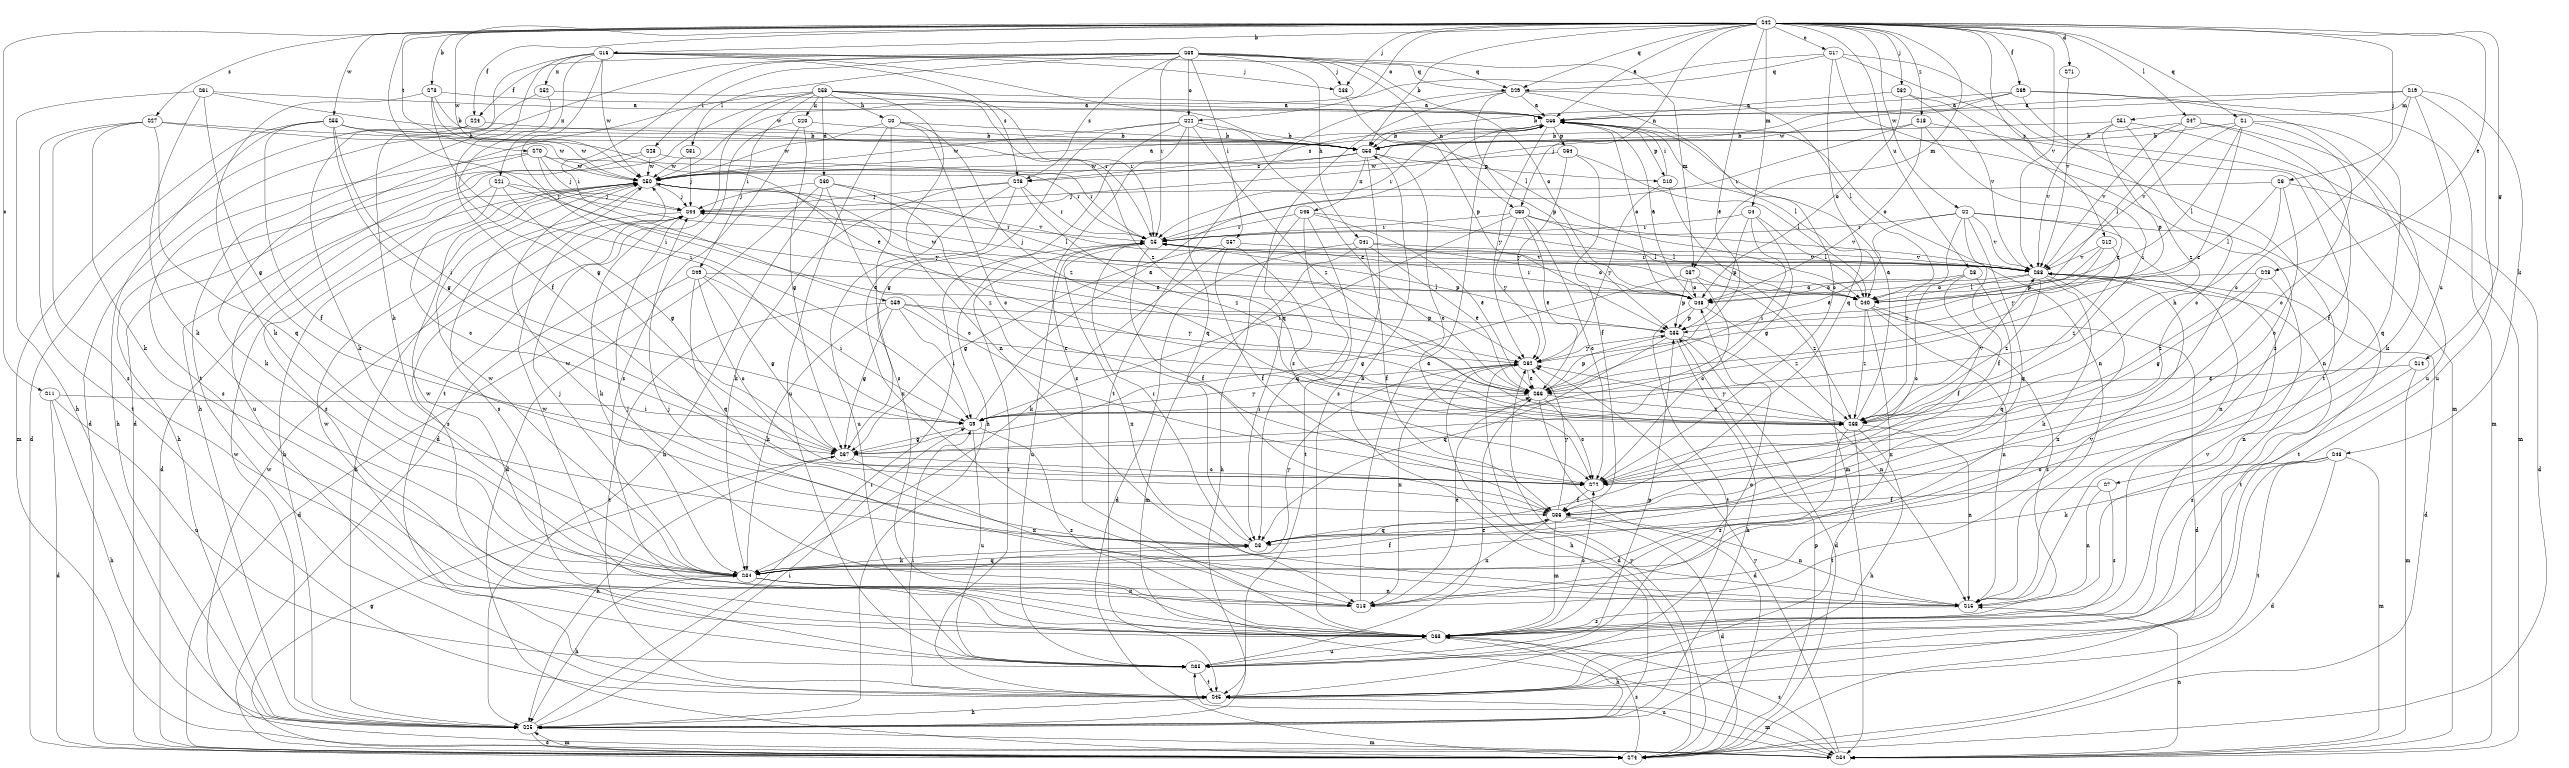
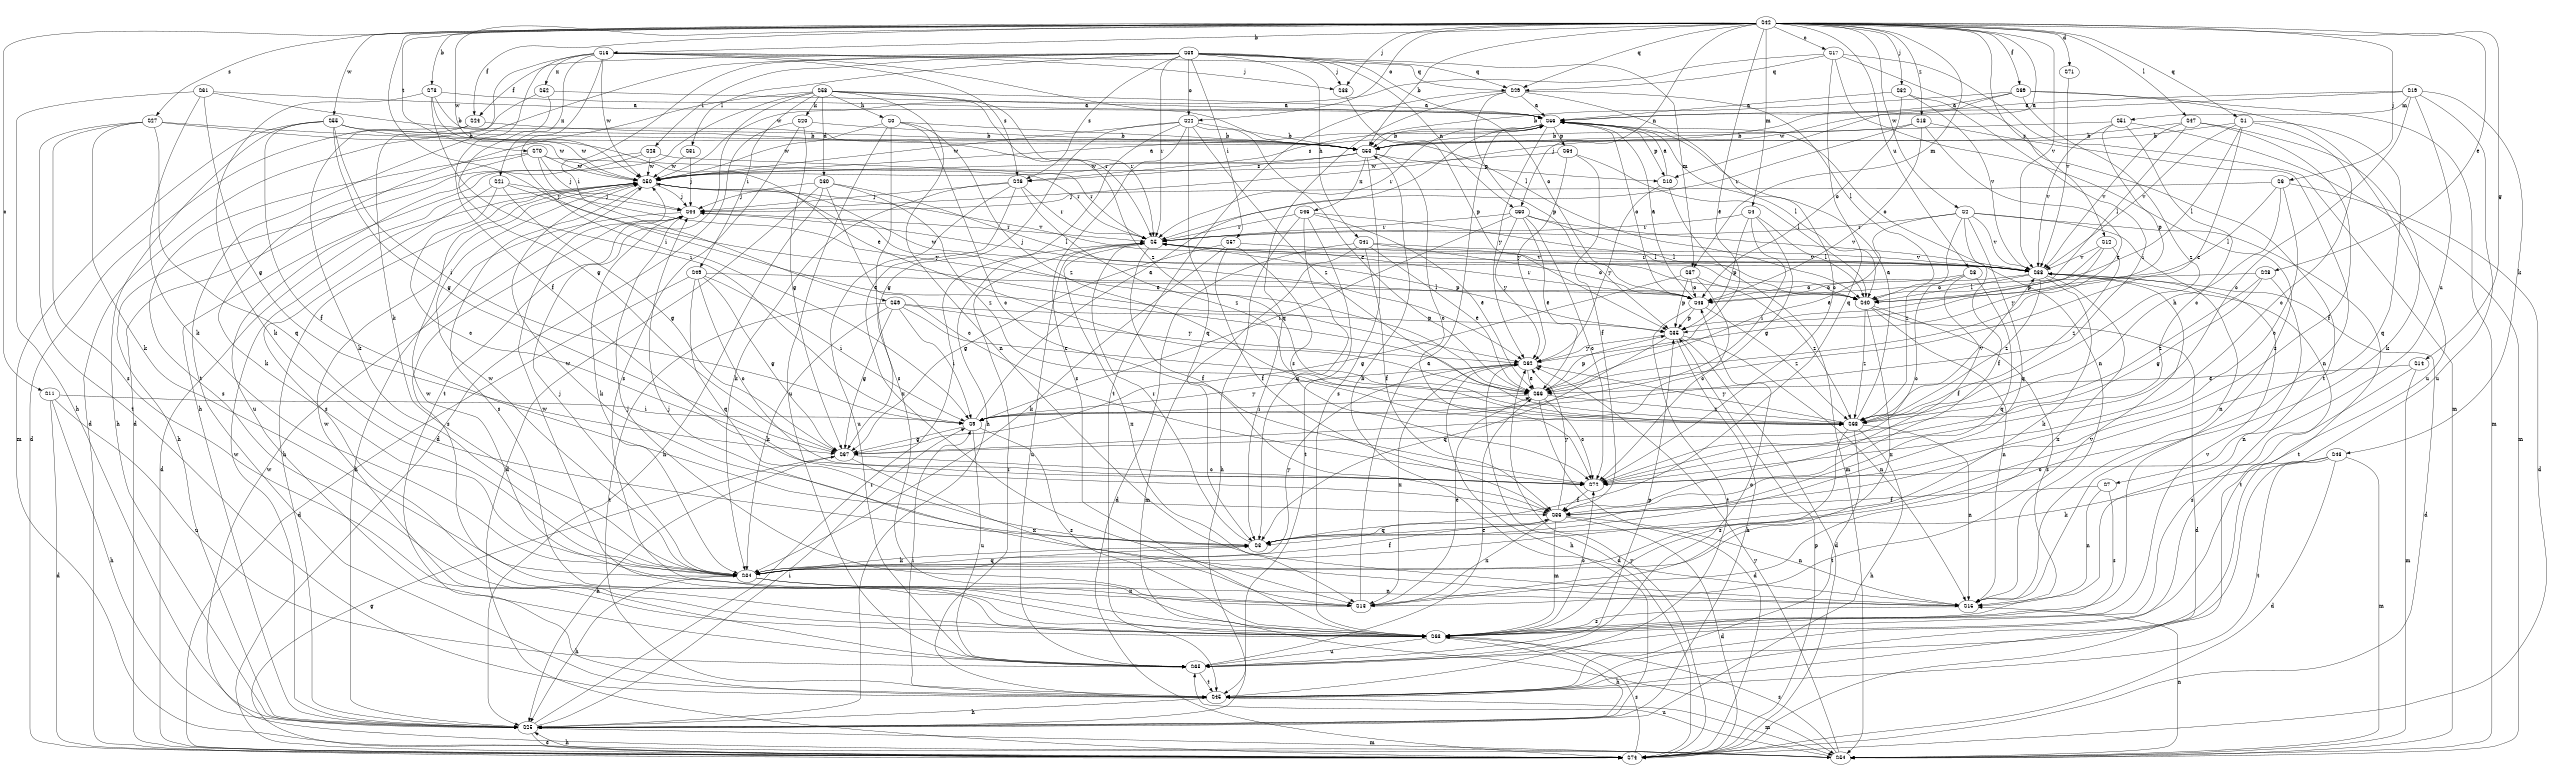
edge "S42" -> "S56": now "S42" -> "S10"
edge "S10" -> "S56": label "i" -> "a"
edge "S74" -> "S25": label "m" -> "h"
